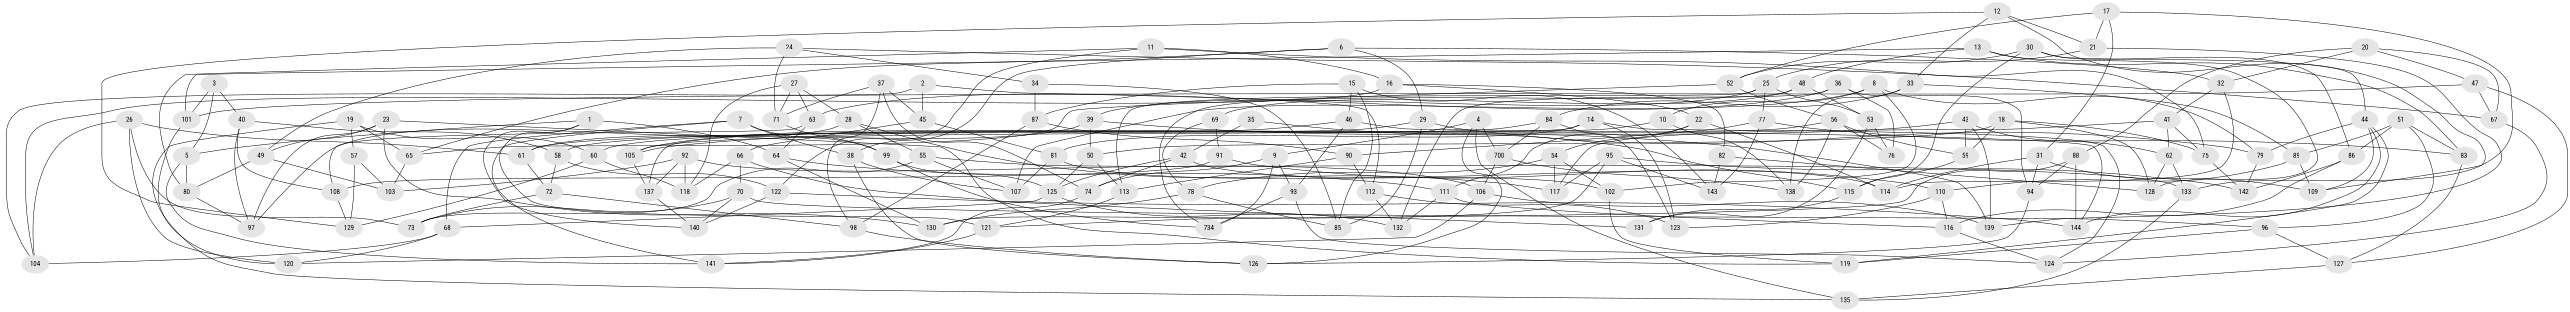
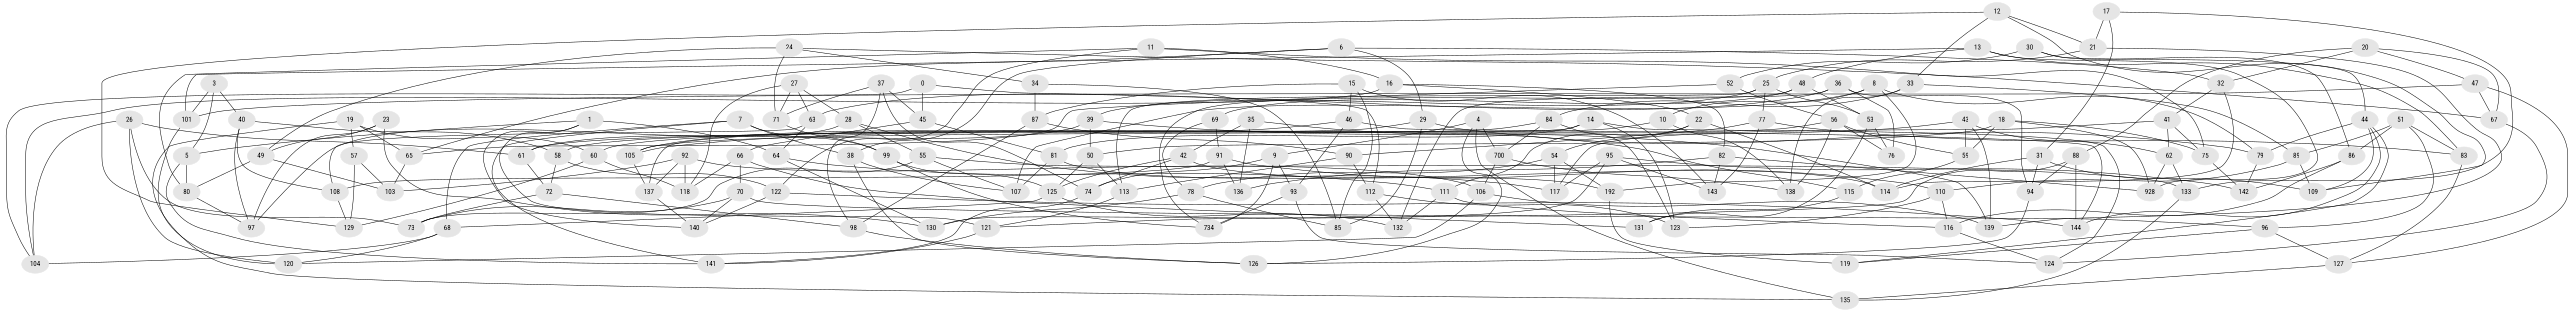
edge "17" -- "52": removed
node "2": label "2" -> "0"
edge "30" -- "115": removed
node "136": added
node "102": label "102" -> "192"
node "128": label "128" -> "928"
edge "23" -- "119": removed
